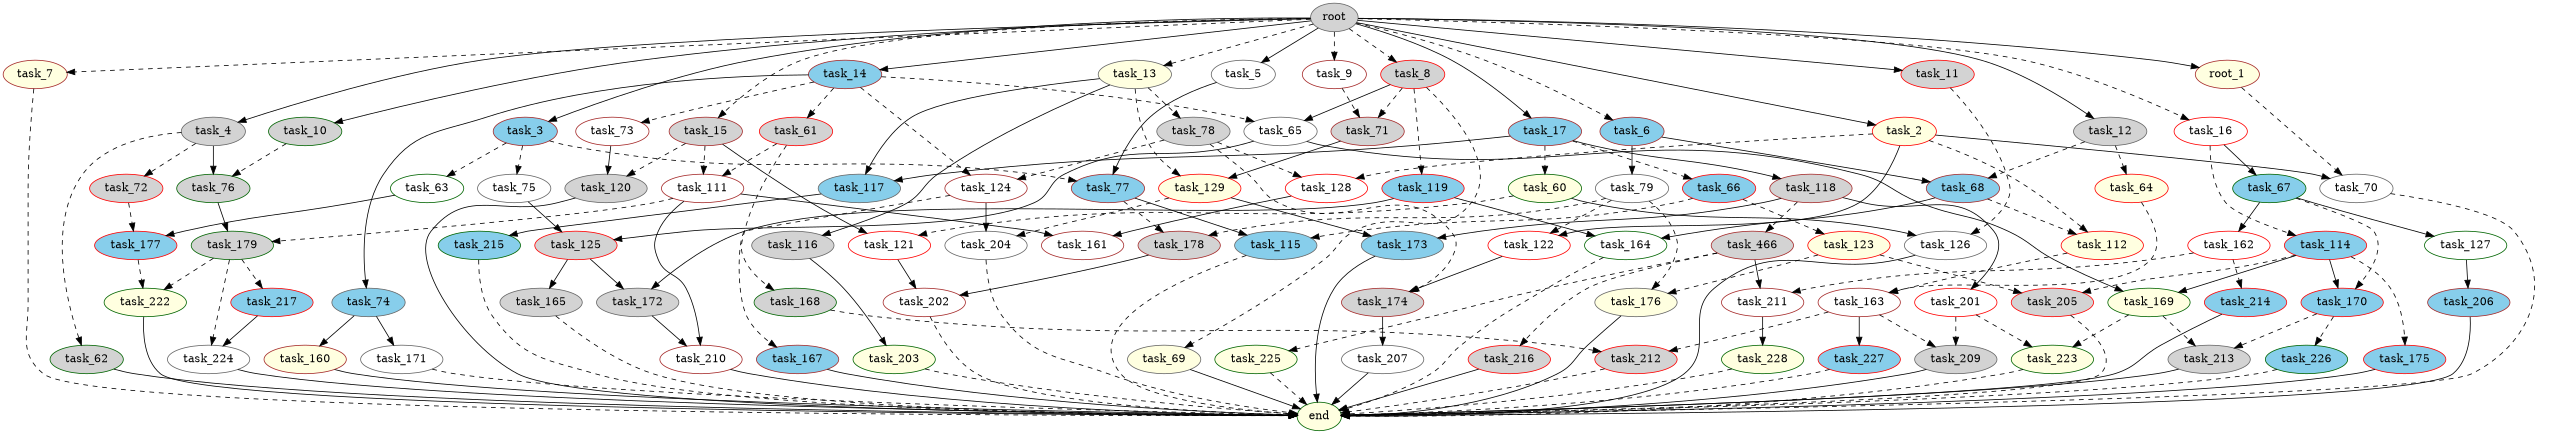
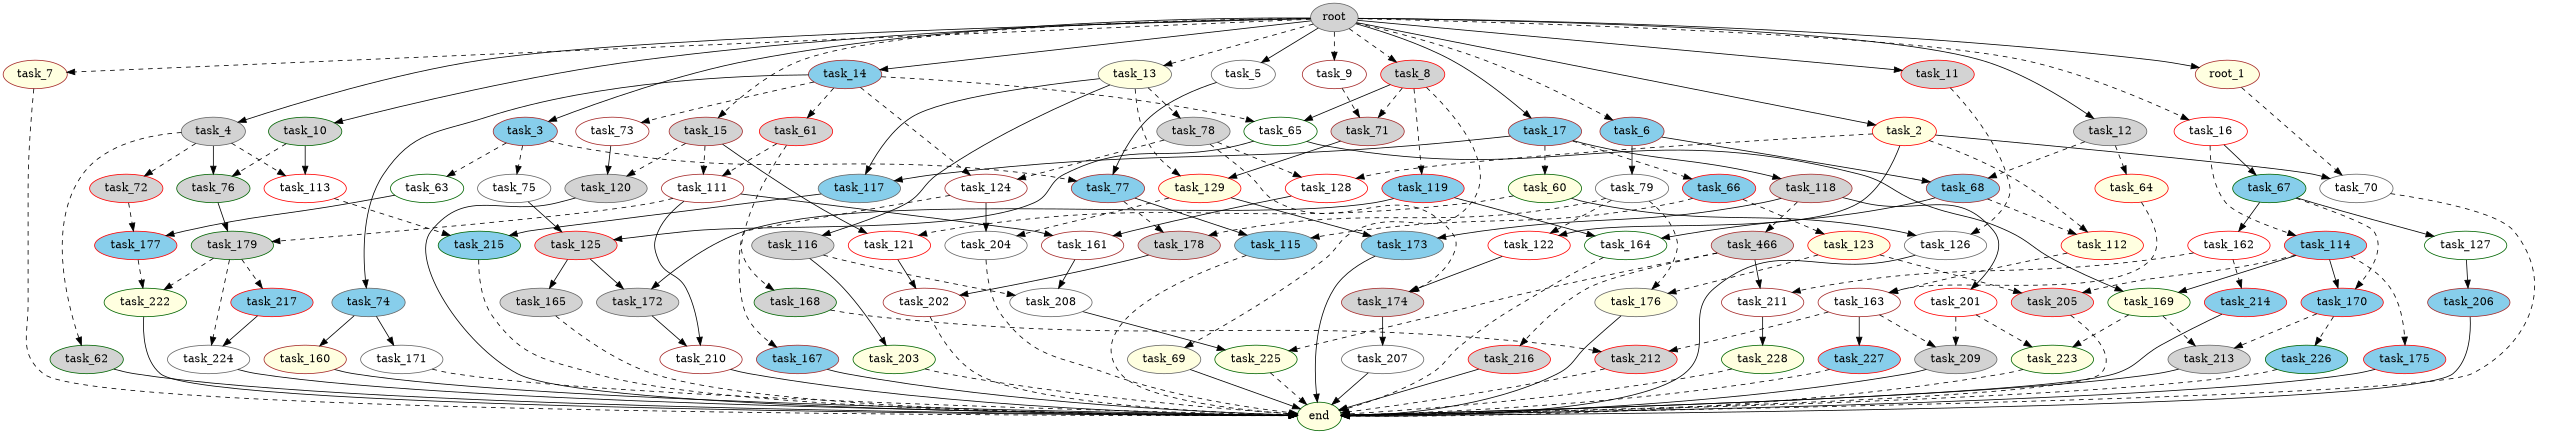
node "task_65": color gray40 -> darkgreen
node "task_113": added
node "task_208": added
